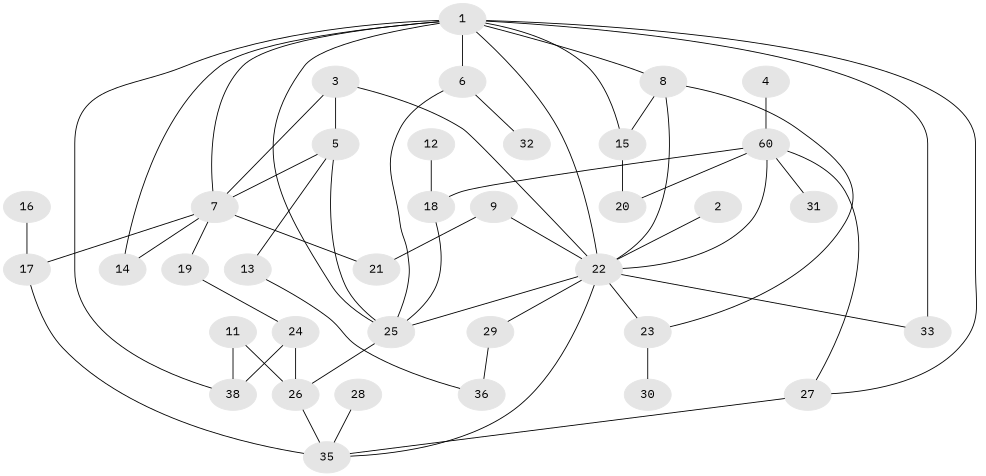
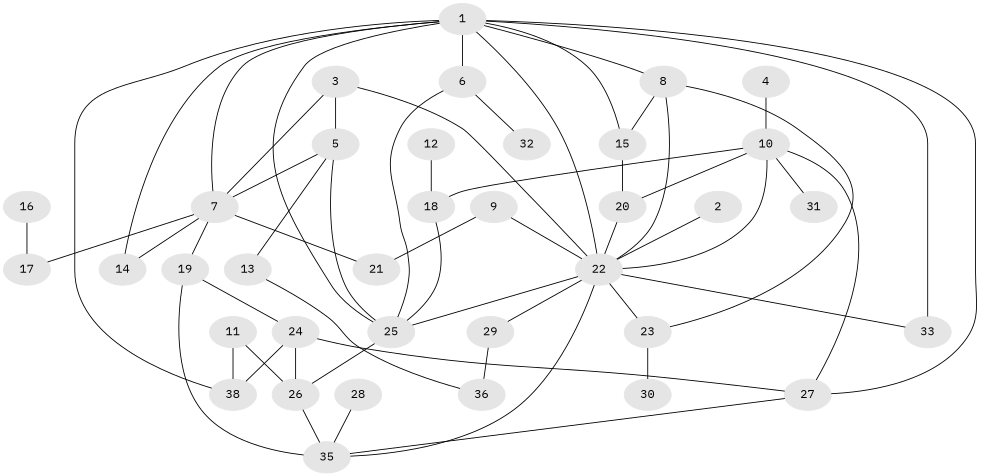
node "60": label "60" -> "10"
edge "20" -- "22": added
edge "24" -- "27": added
edge "17" -- "35": now "19" -- "35"
